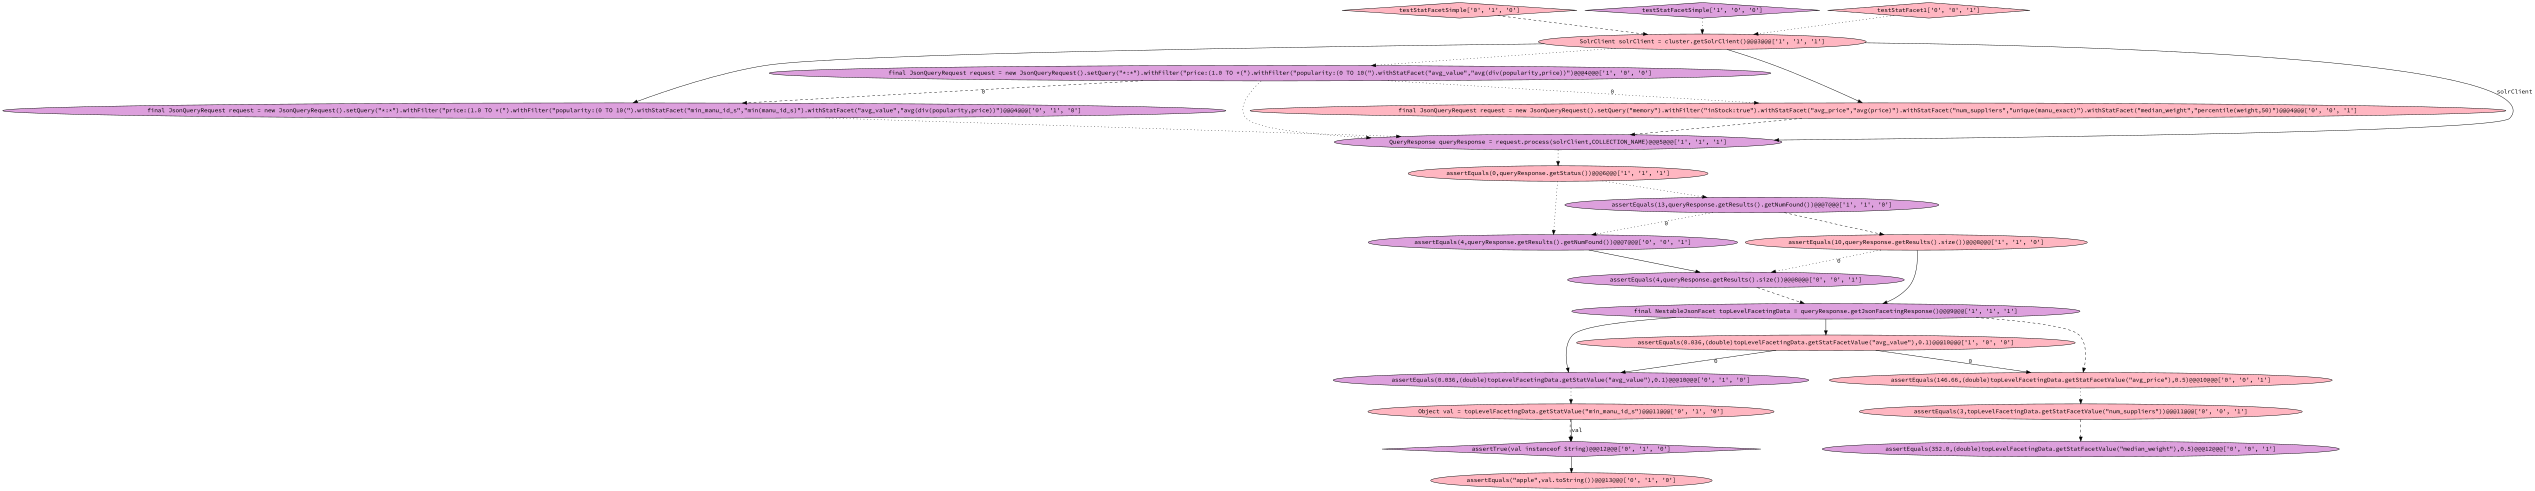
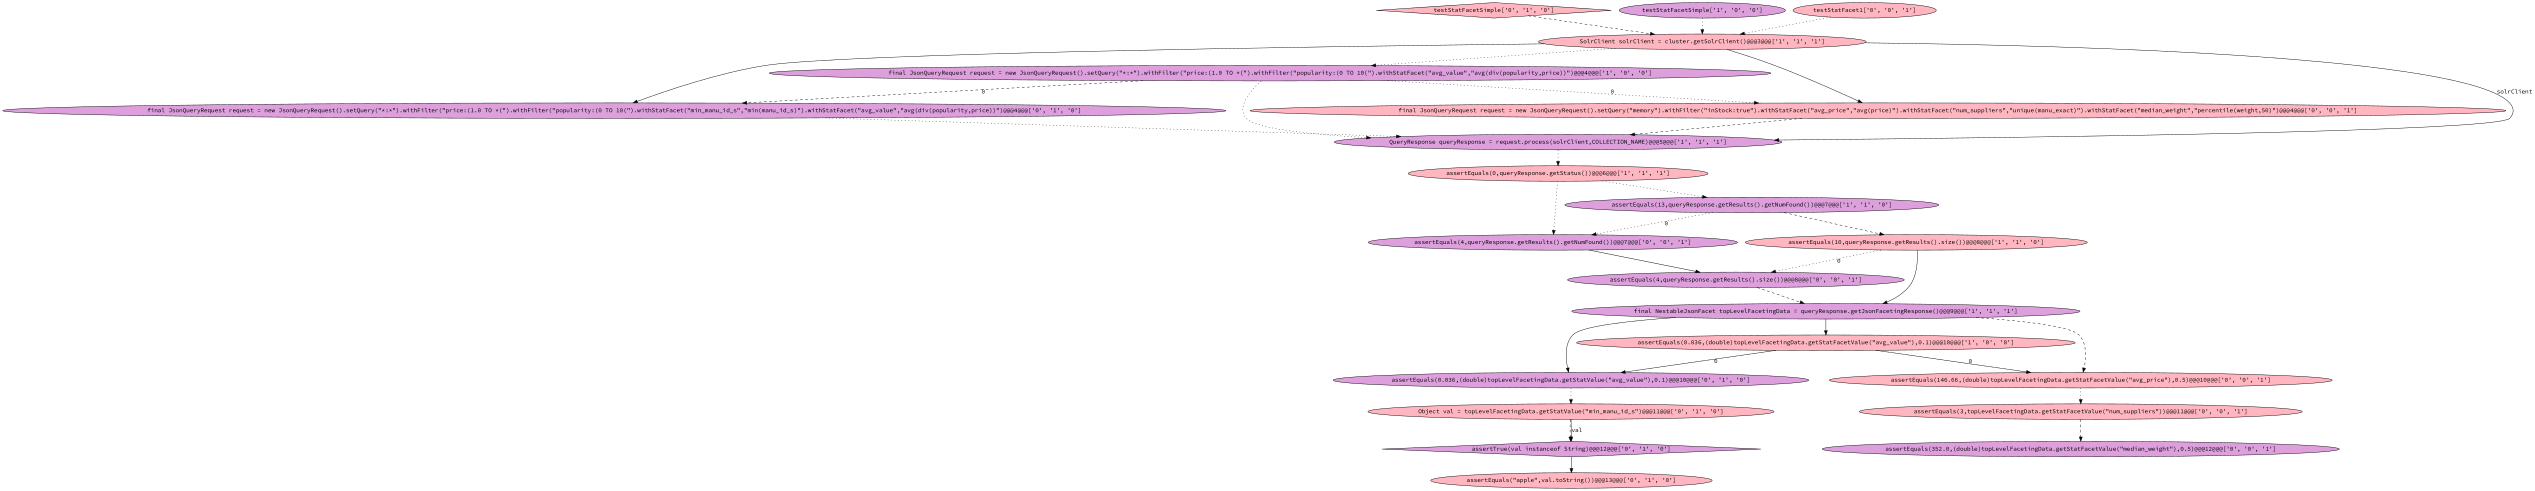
node "testStatFacetSimple['1', '0', '0']": shape diamond -> ellipse
node "testStatFacet1['0', '0', '1']": shape diamond -> ellipse
